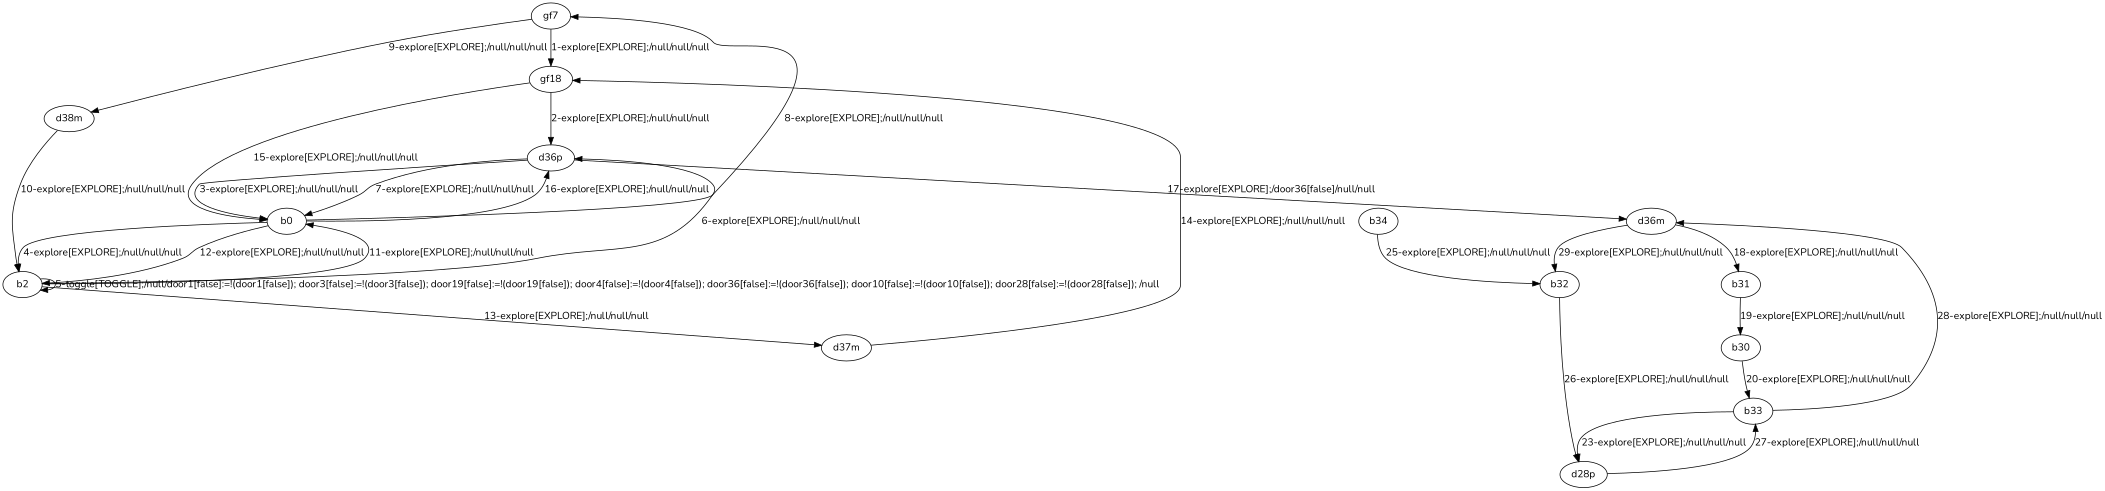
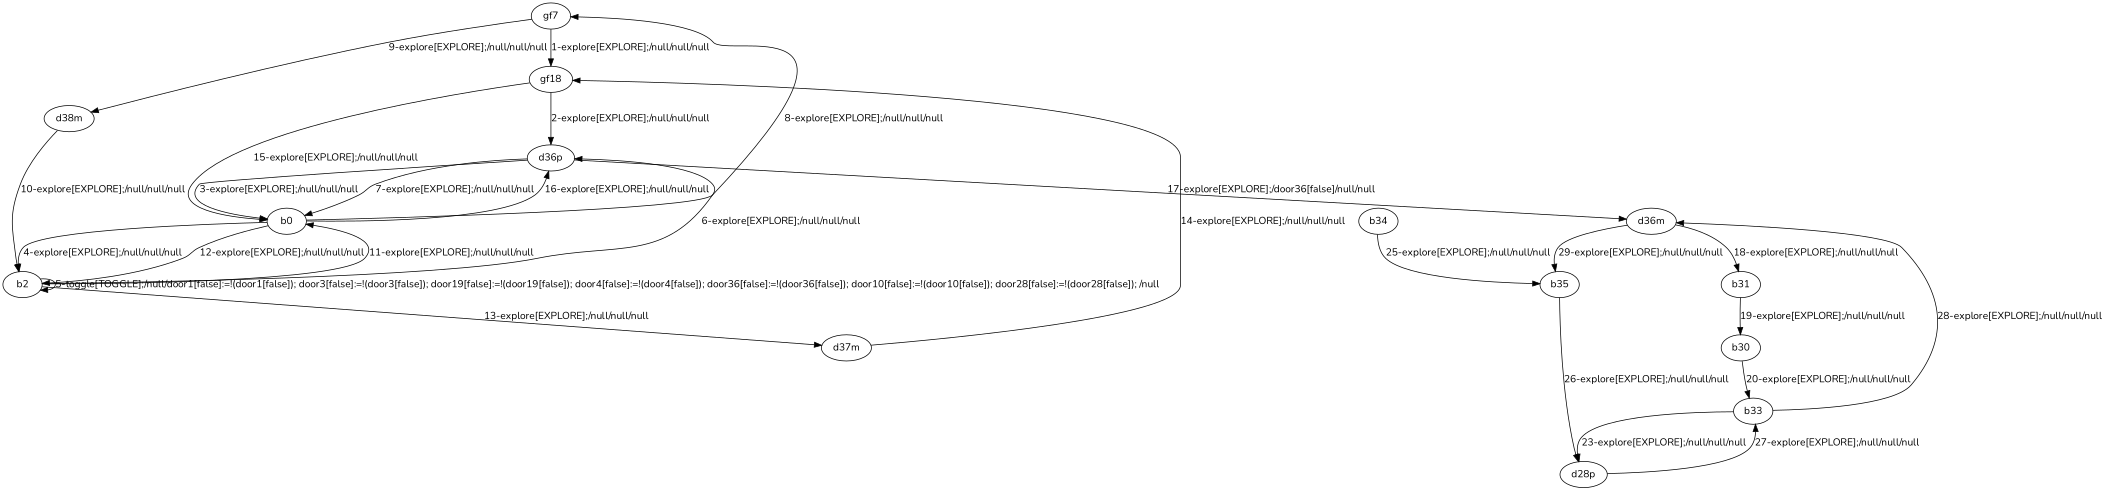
node "b32": label "b32" -> "b35"
